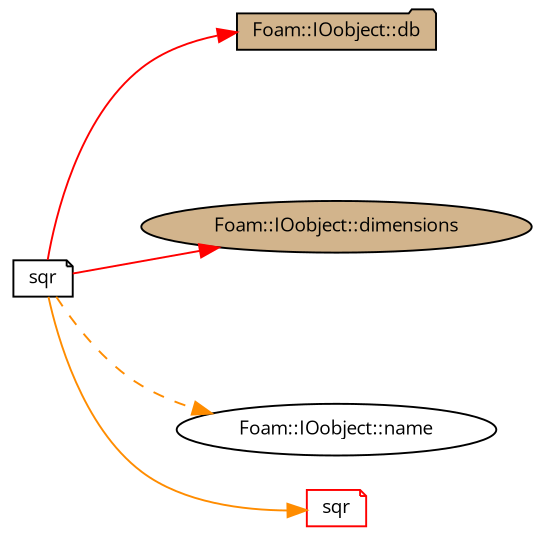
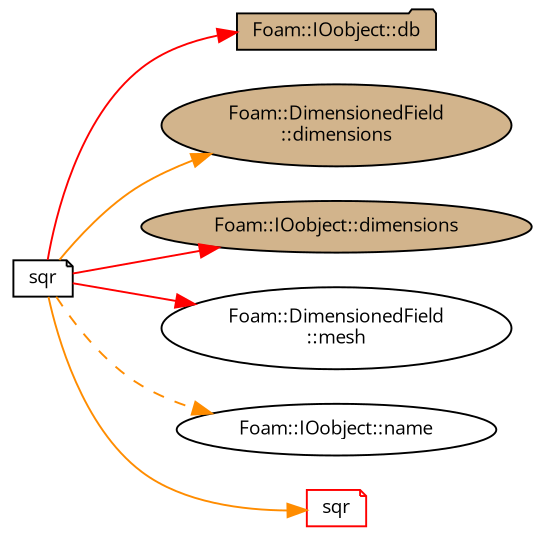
node "Foam::DimensionedField ::dimensions": added
node "Foam::DimensionedField ::mesh": added
